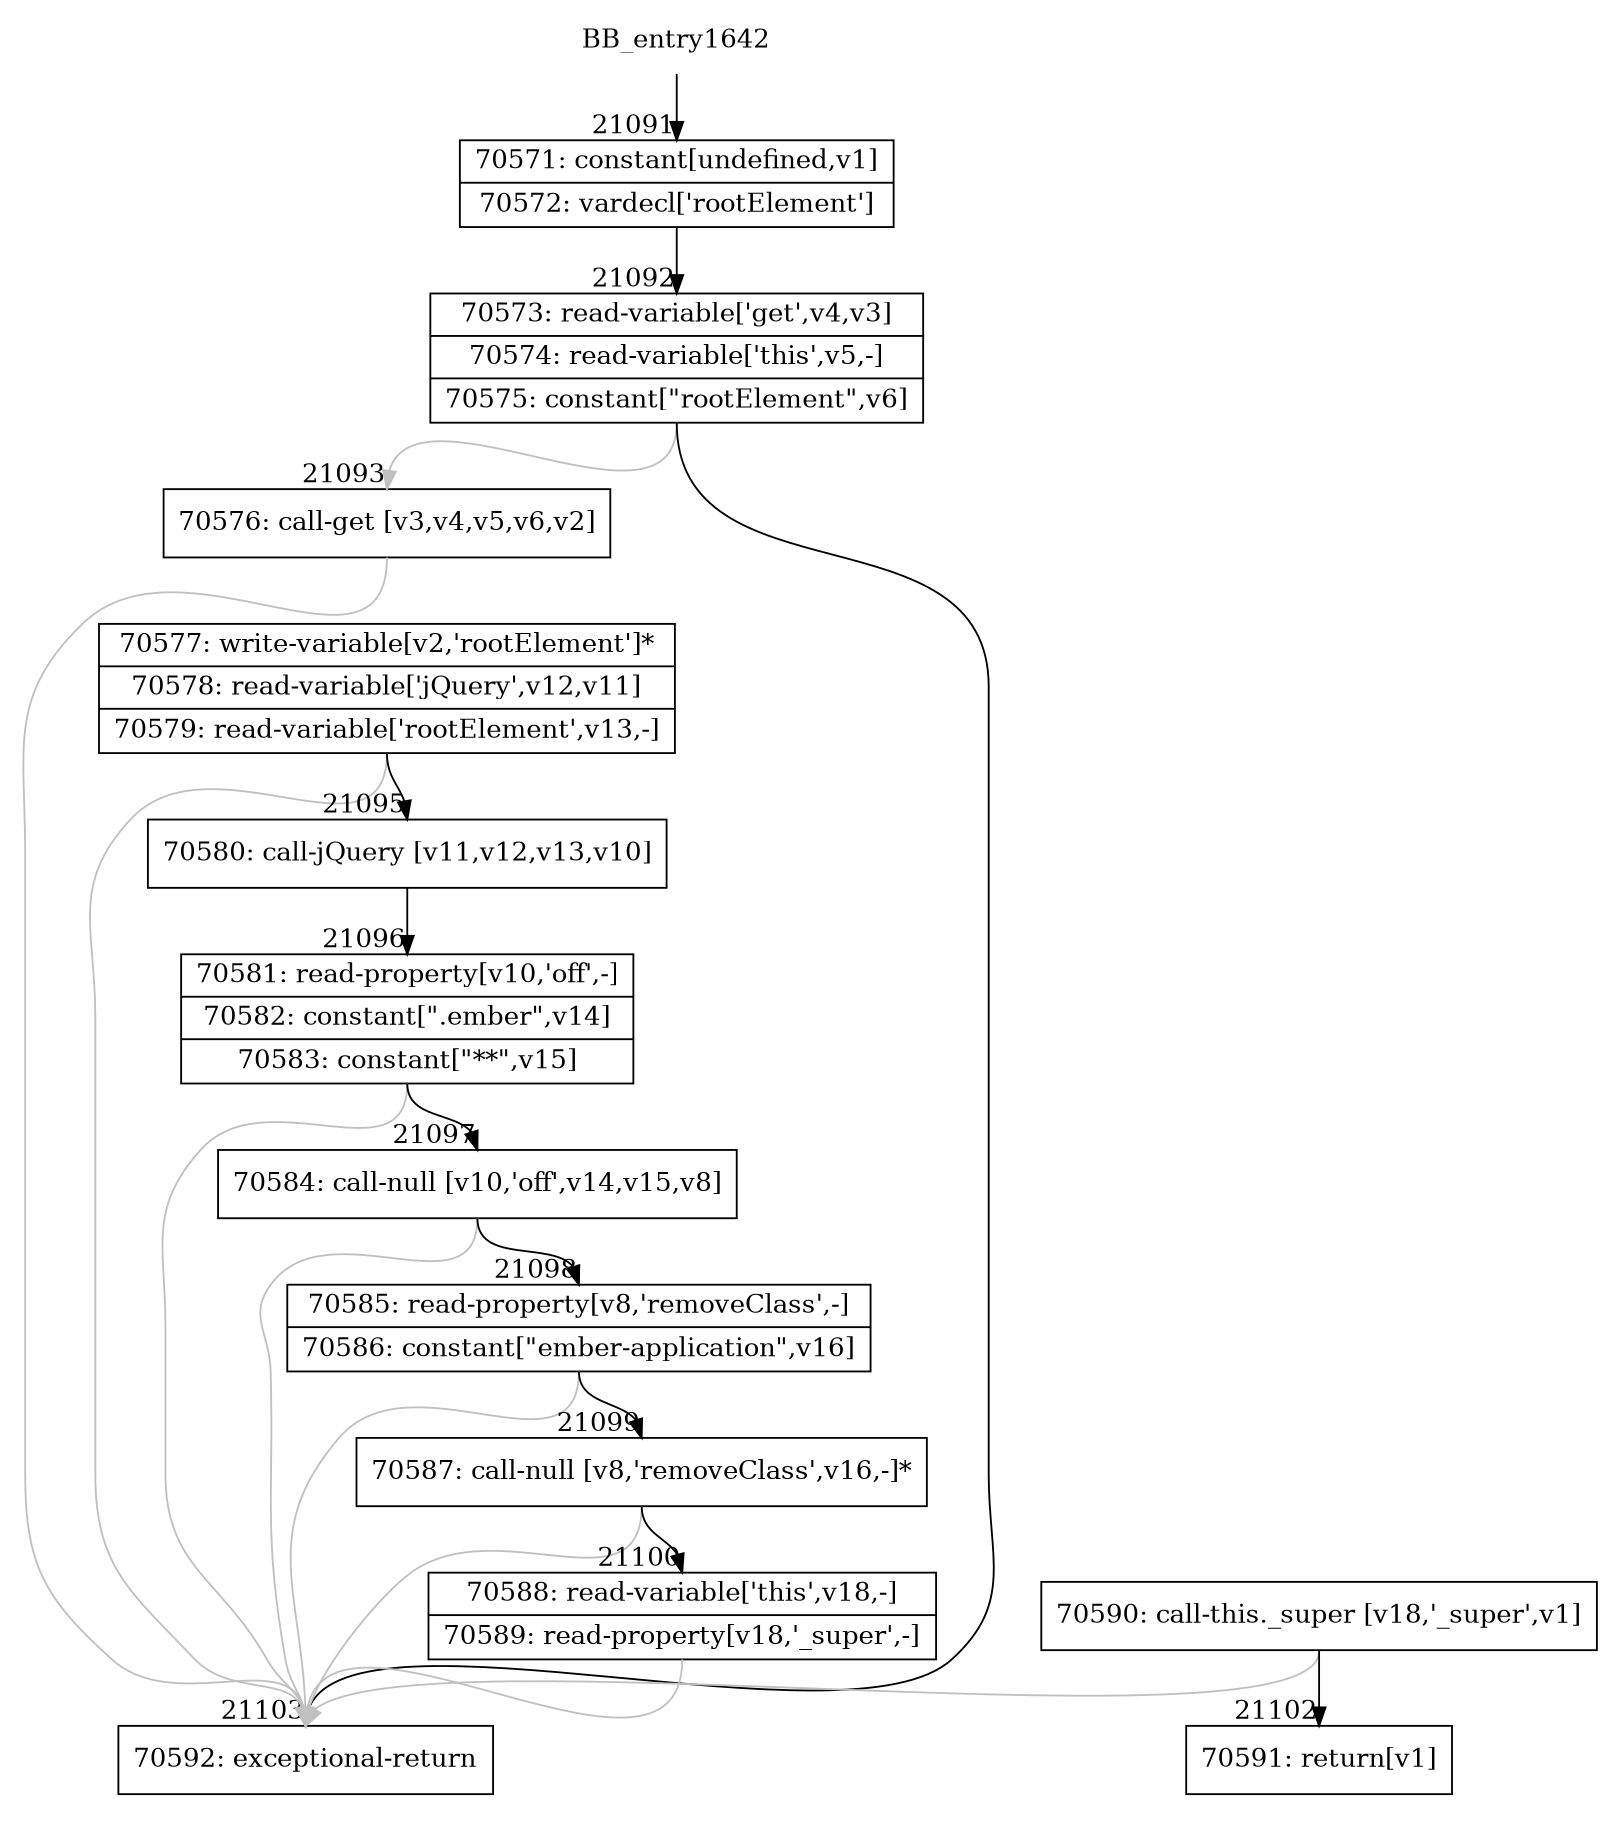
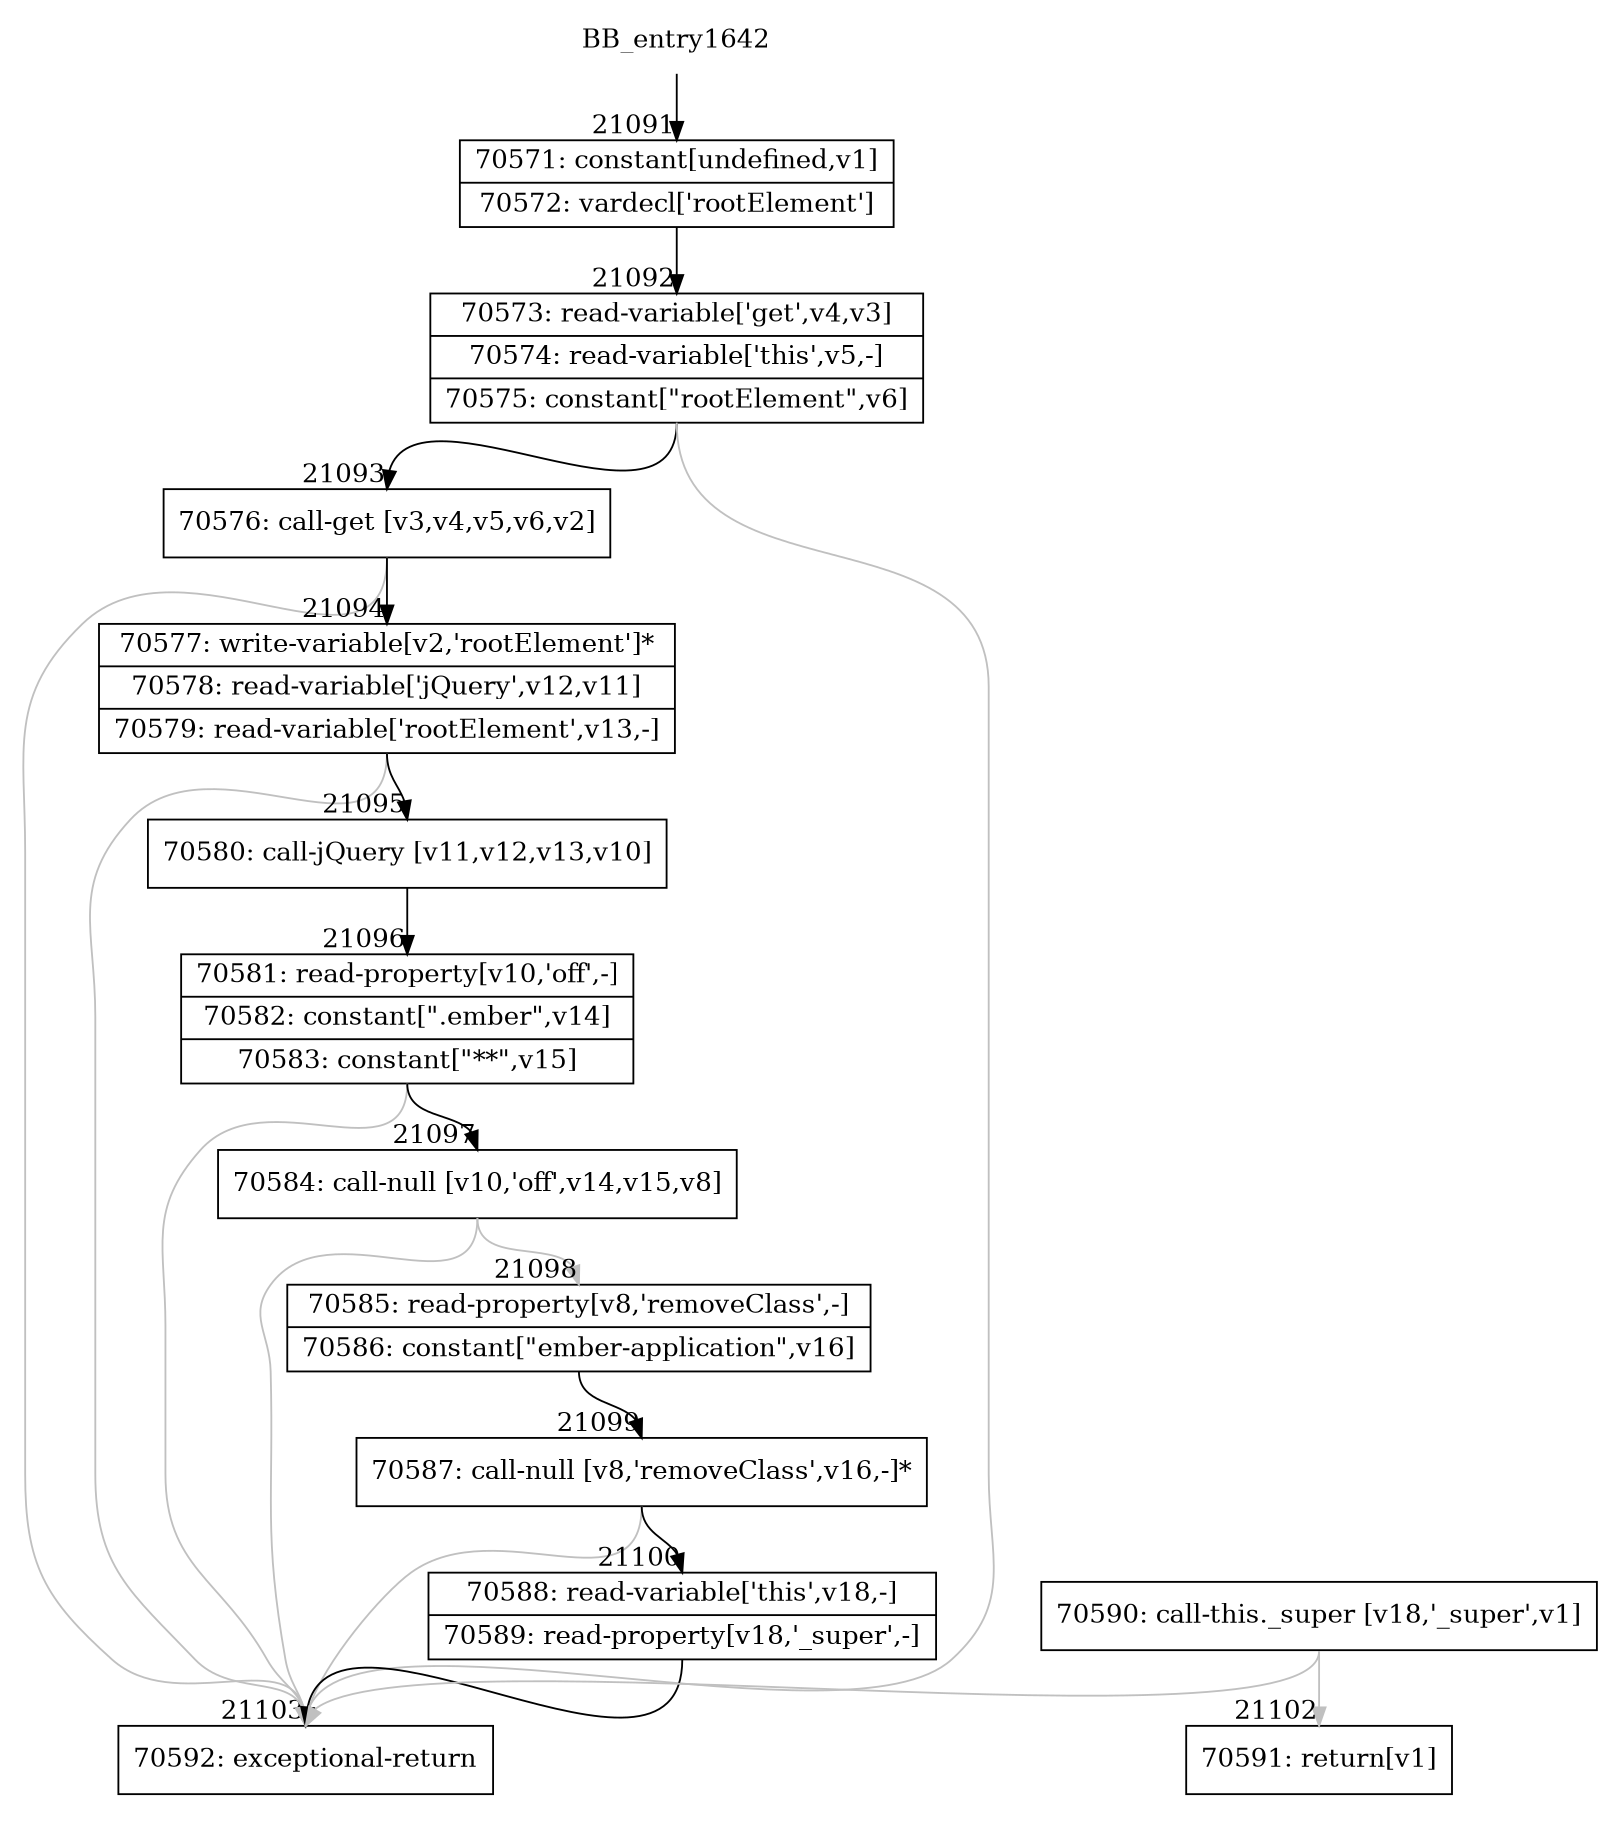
edge "70573: read-variable['get',v4,v3]" -> "70576: call-get [v3,v4,v5,v6,v2]": color gray -> black
edge "70576: call-get [v3,v4,v5,v6,v2]" -> "70577: write-variable[v2,'rootElement']*": added
edge "70584: call-null [v10,'off',v14,v15,v8]" -> "70585: read-property[v8,'removeClass',-]": color black -> gray
edge "70573: read-variable['get',v4,v3]" -> "70592: exceptional-return": color black -> gray
edge "70585: read-property[v8,'removeClass',-]" -> "70592: exceptional-return": removed
edge "70590: call-this._super [v18,'_super',v1]" -> "70591: return[v1]": color black -> gray
edge "70588: read-variable['this',v18,-]" -> "70592: exceptional-return": color gray -> black
